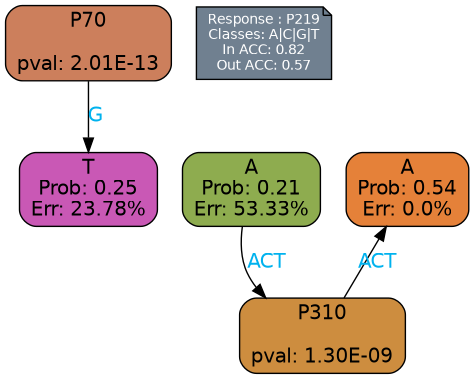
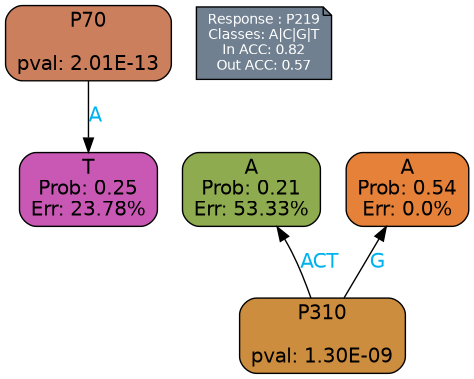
edge "P70 pval: 2.01E-13" -> "T Prob: 0.25 Err: 23.78%": label "G" -> "A"
edge "A Prob: 0.21 Err: 53.33%" -> "P310 pval: 1.30E-09": reversed
edge "P310 pval: 1.30E-09" -> "A Prob: 0.54 Err: 0.0%": label "ACT" -> "G"
